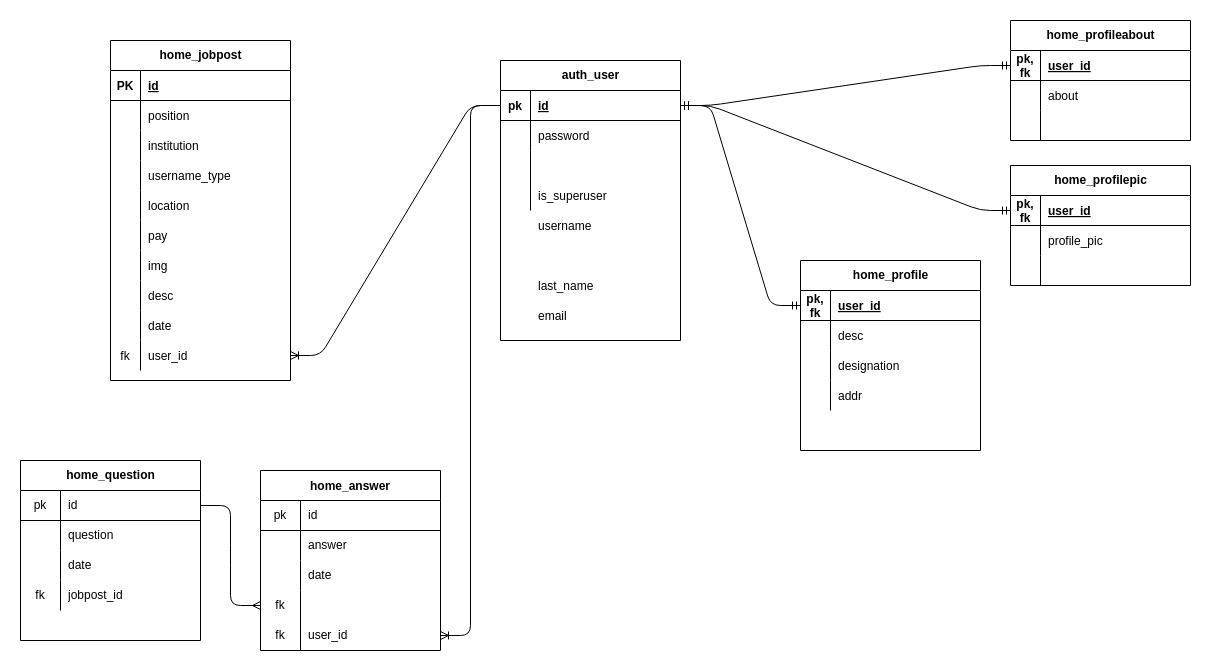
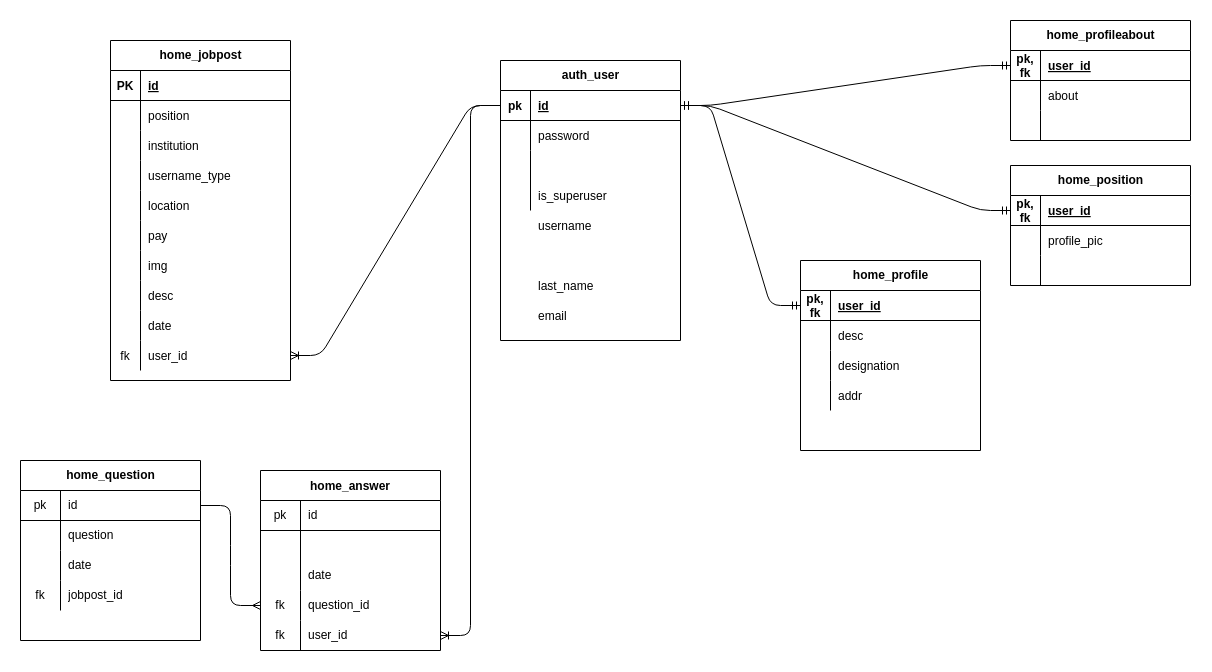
node "home_profilepic": label "home_profilepic" -> "home_position"
node "answer": removed
node "question_id": added
